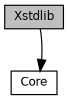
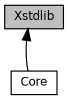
edge "Xstdlib" -> "Core": reversed
